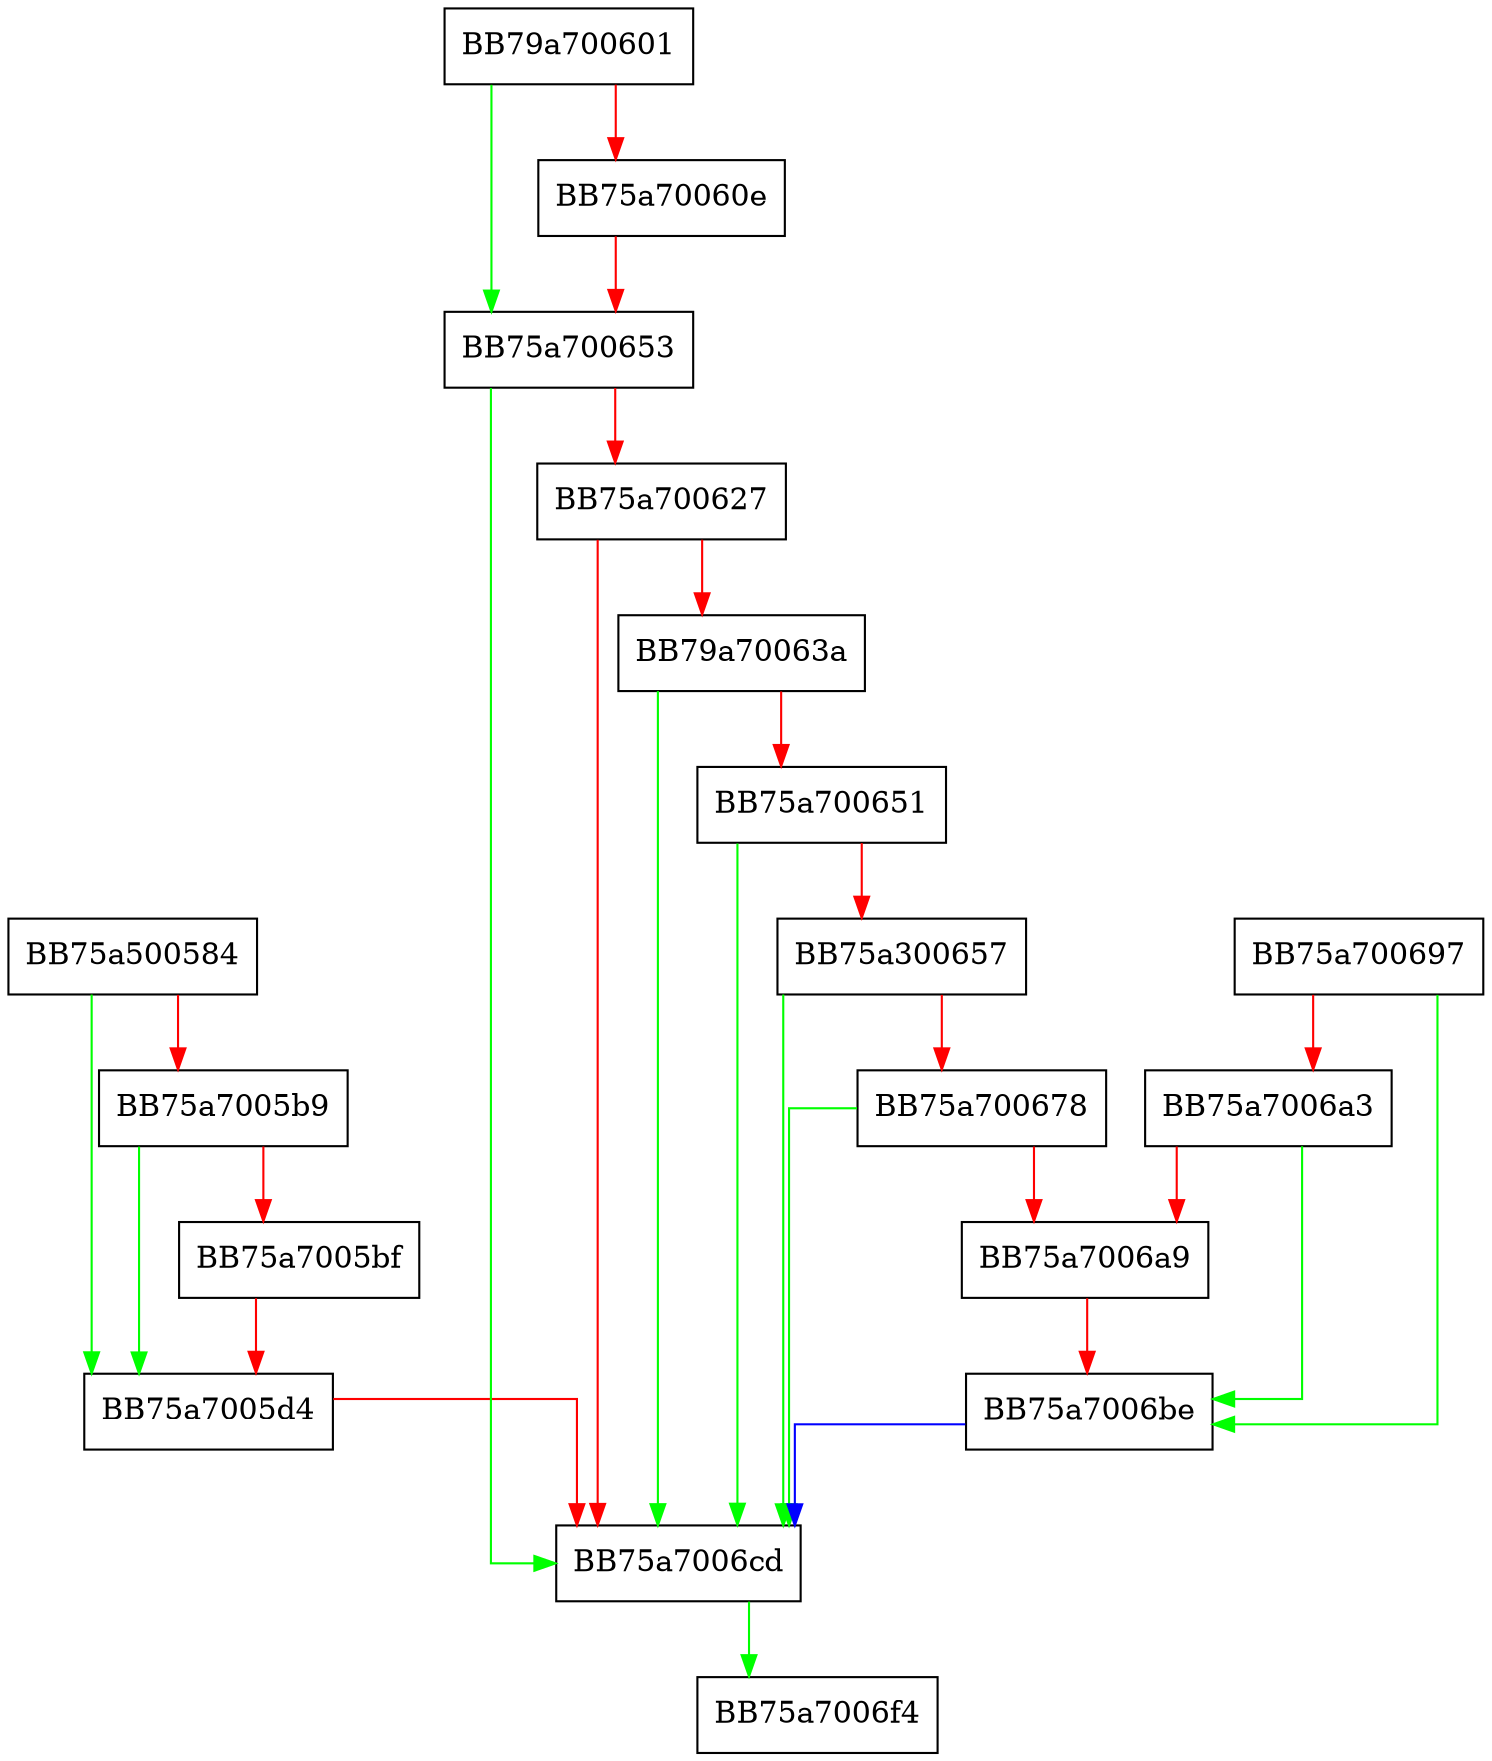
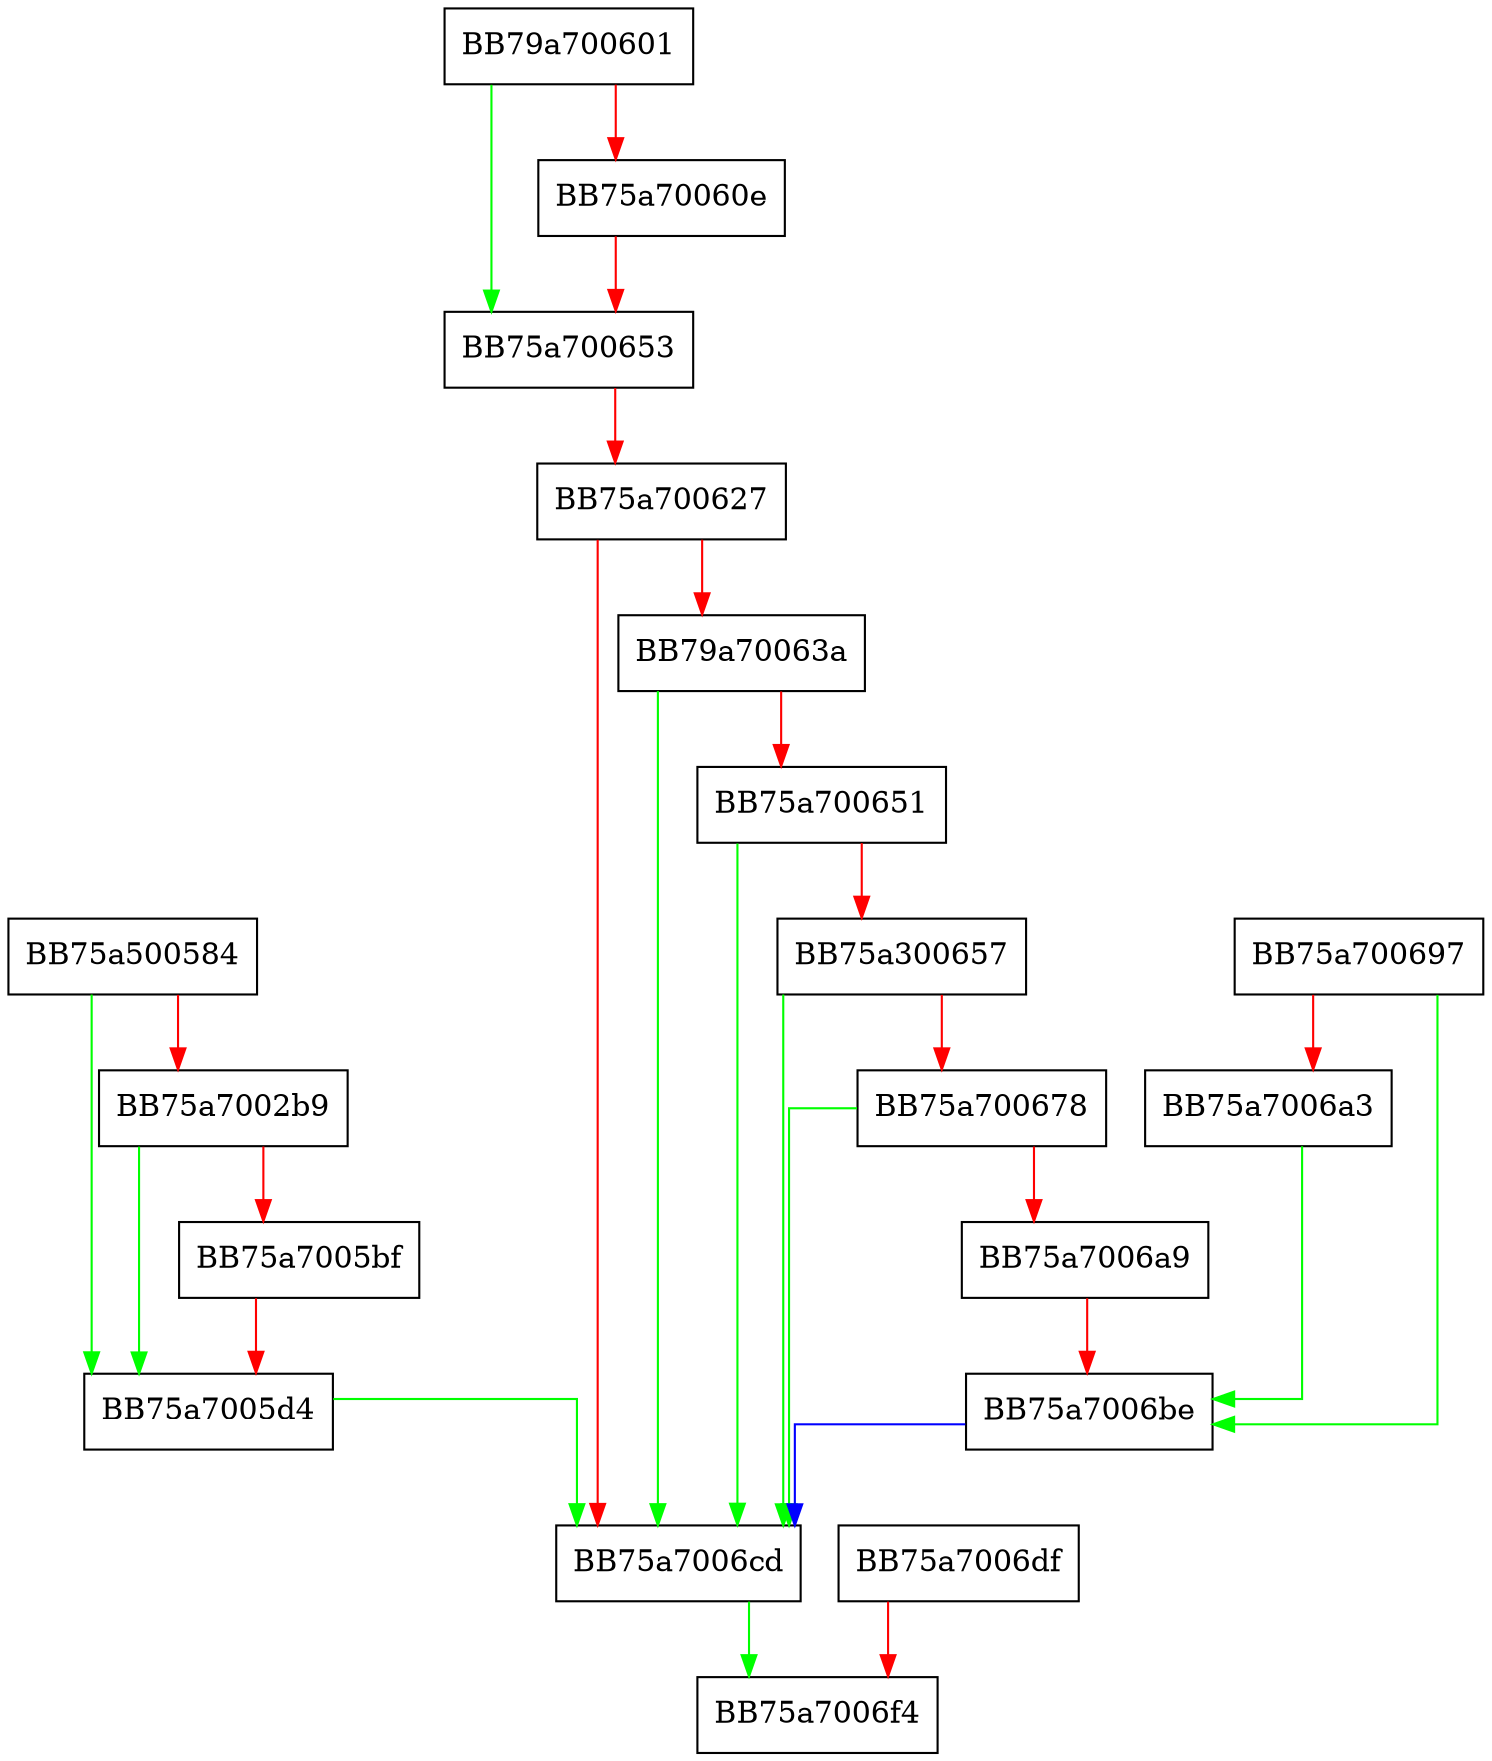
edge "BB75a700653" -> "BB75a7006cd": removed
node "BB75a7005b9": label "BB75a7005b9" -> "BB75a7002b9"
edge "BB75a7006a3" -> "BB75a7006a9": removed
edge "BB75a7005d4" -> "BB75a7006cd": color red -> green
node "BB75a7006df": added
